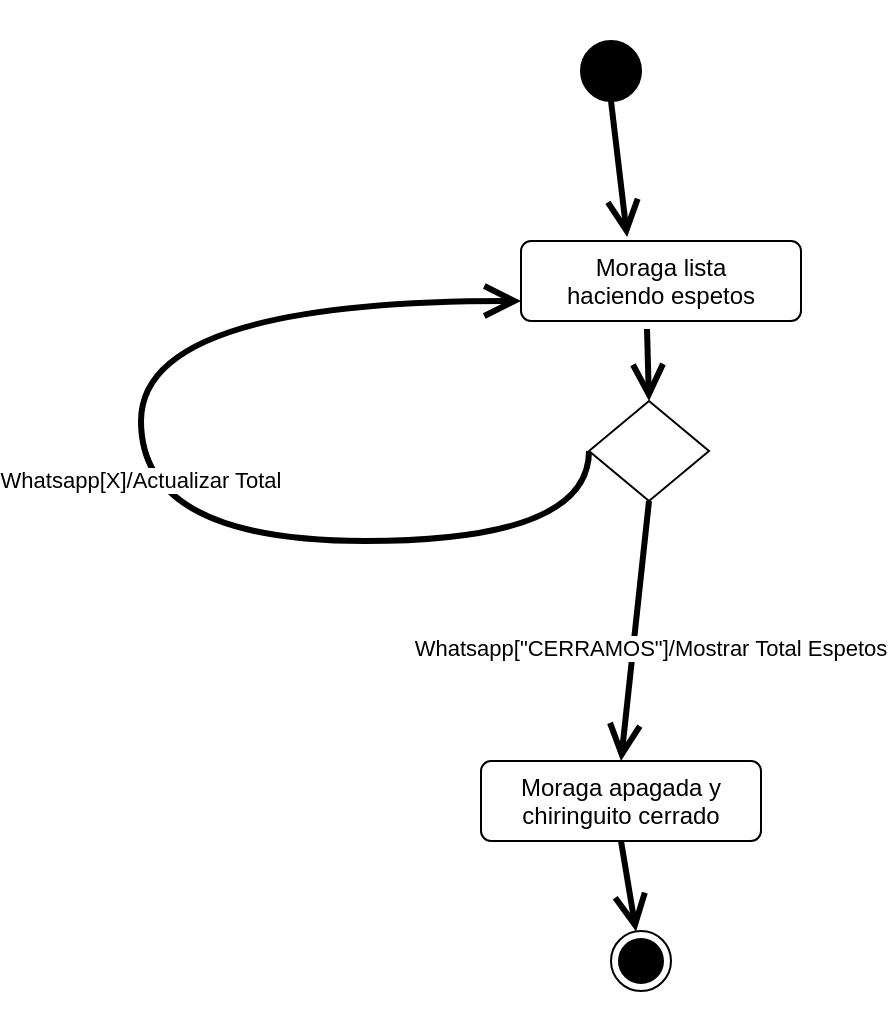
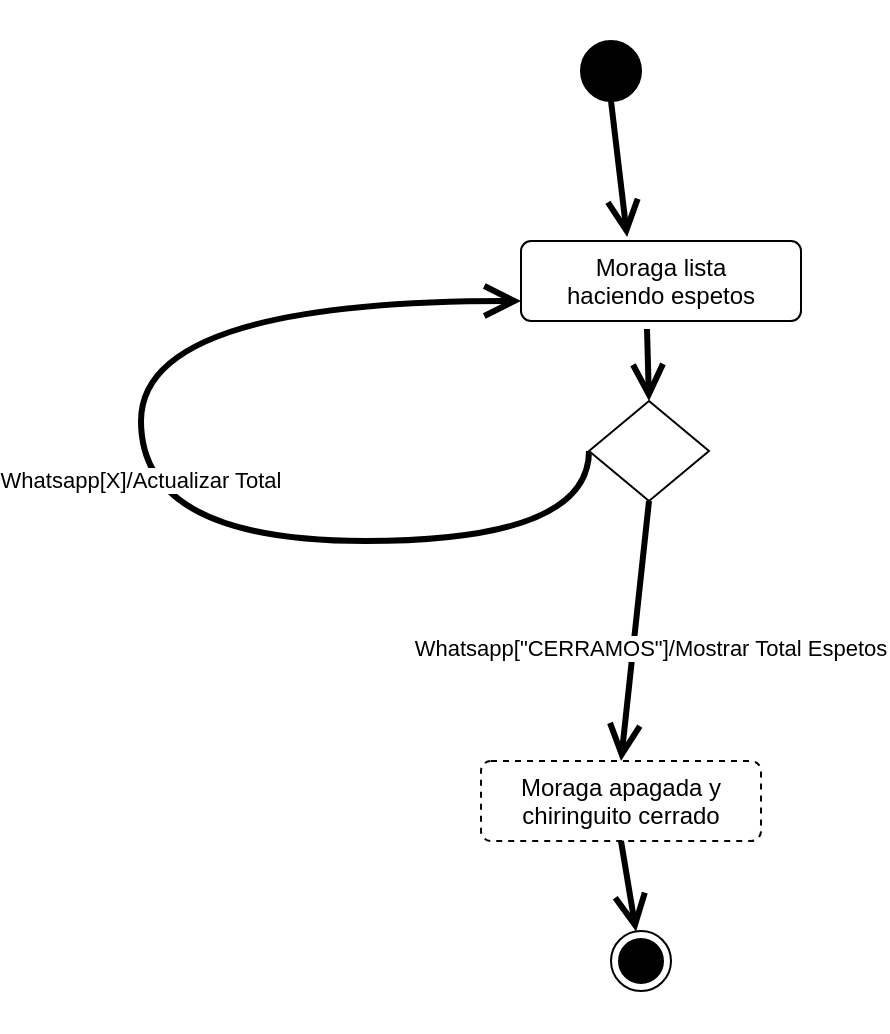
node "Moraga apagada y chiringuito cerrado": style solid -> dashed
